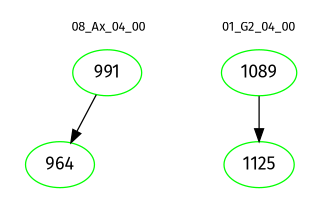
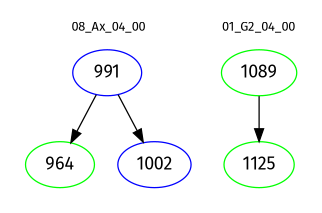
node "991": color green -> blue
node "1002": added
